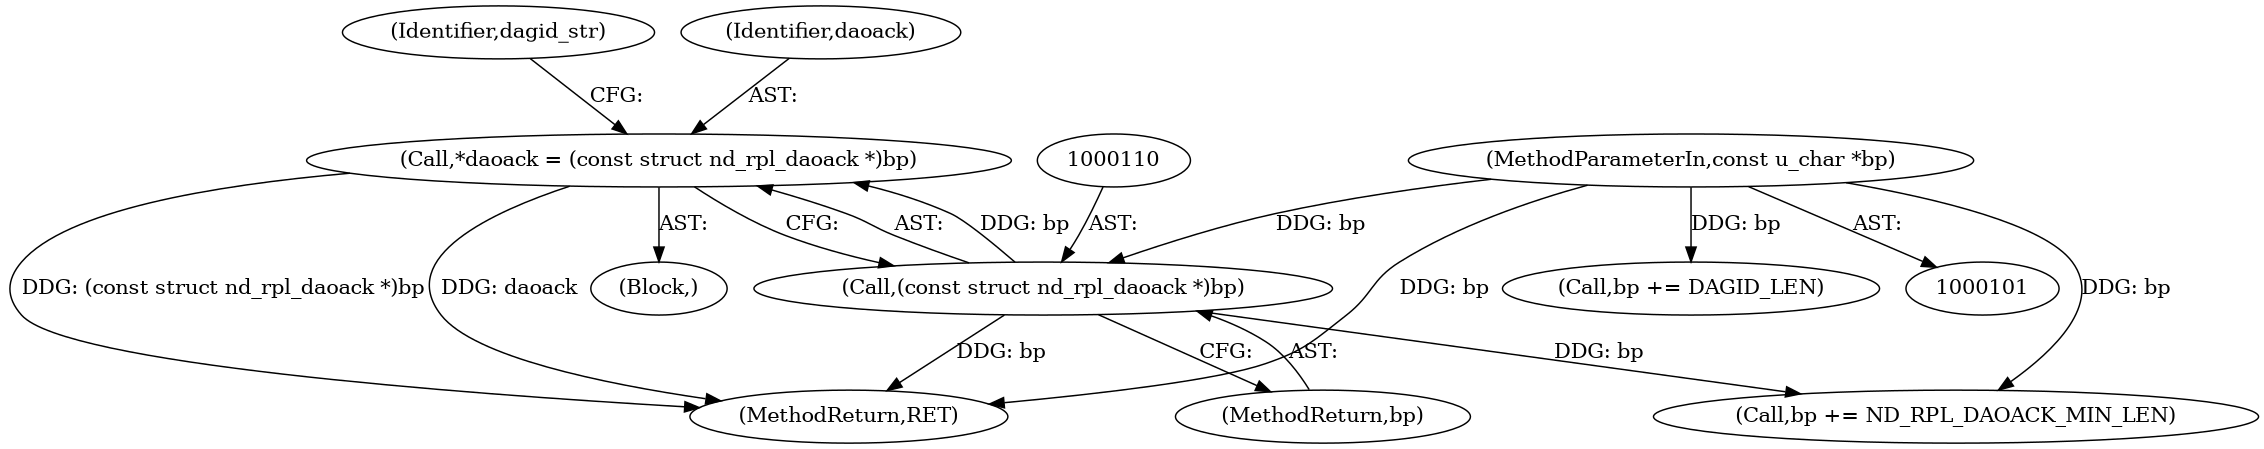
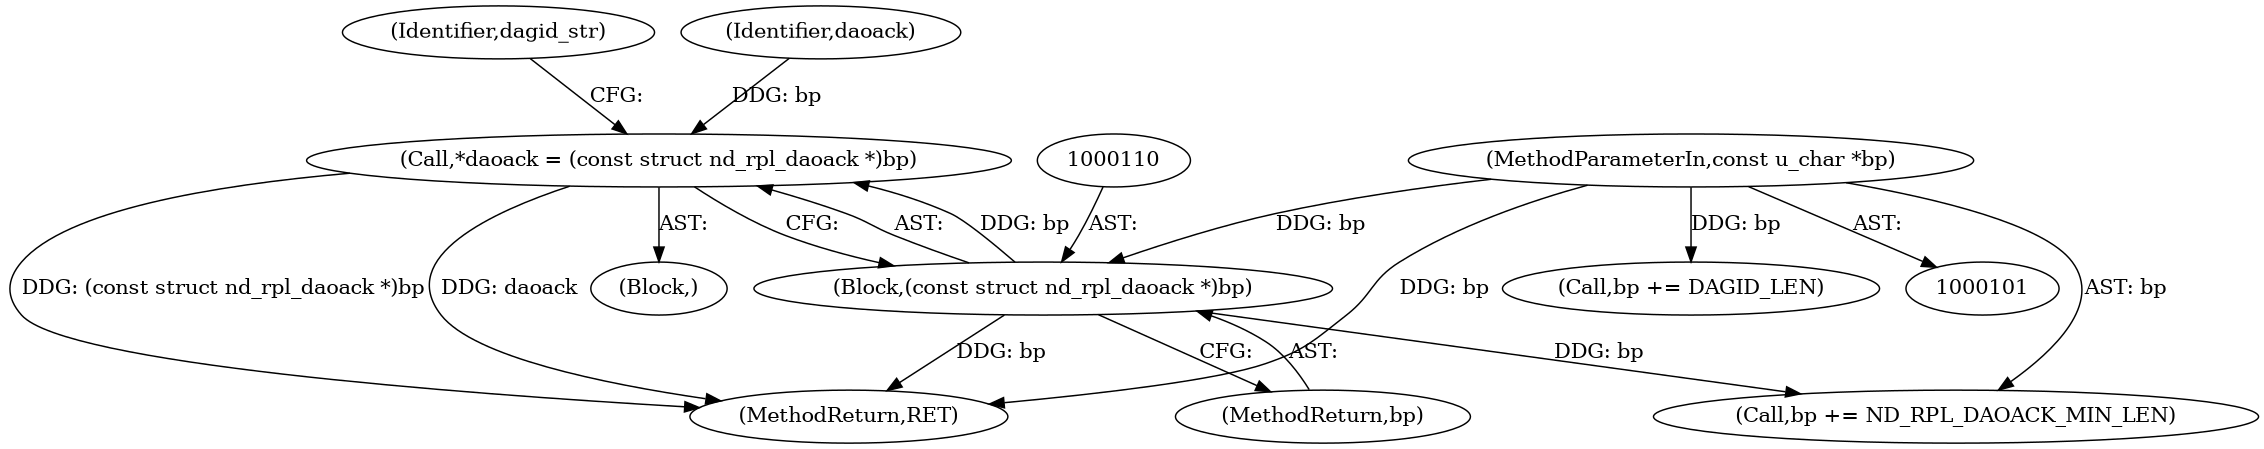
edge "(Identifier,daoack)" -> "(Call,*daoack = (const struct nd_rpl_daoack *)bp)": label "AST: " -> "DDG: bp"
node "(Call,(const struct nd_rpl_daoack *)bp)": label "(Call,(const struct nd_rpl_daoack *)bp)" -> "(Block,(const struct nd_rpl_daoack *)bp)"
edge "(MethodParameterIn,const u_char *bp)" -> "(Call,bp += ND_RPL_DAOACK_MIN_LEN)": label "DDG: bp" -> "AST: bp"
